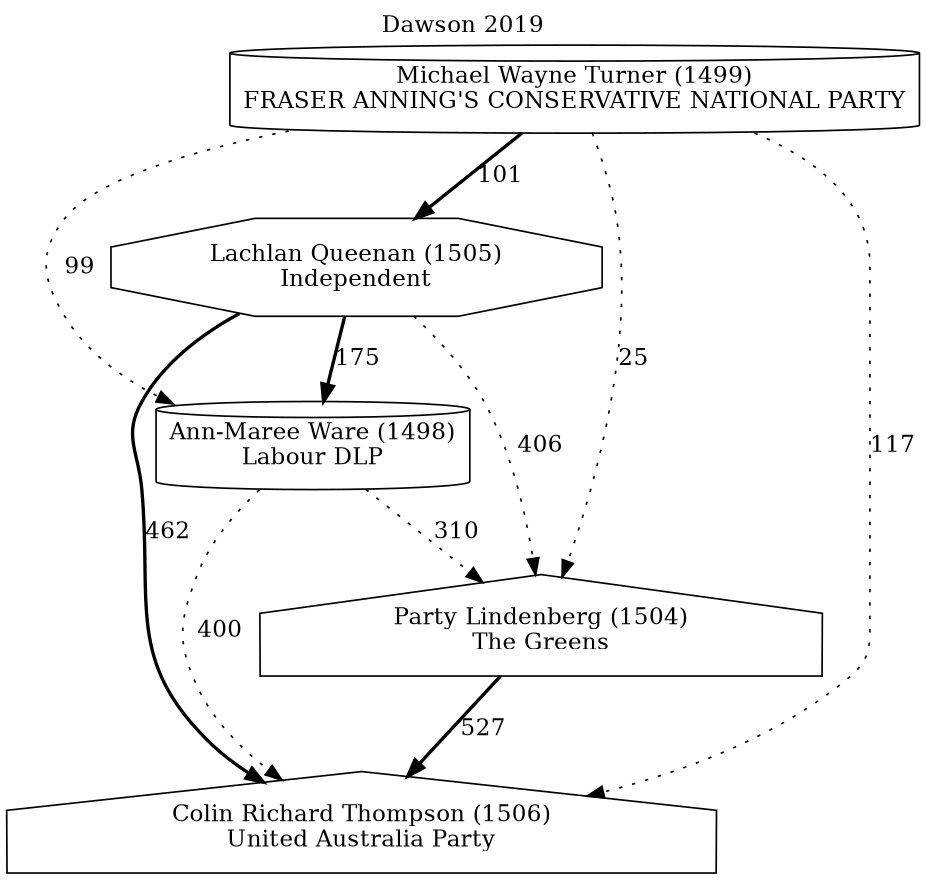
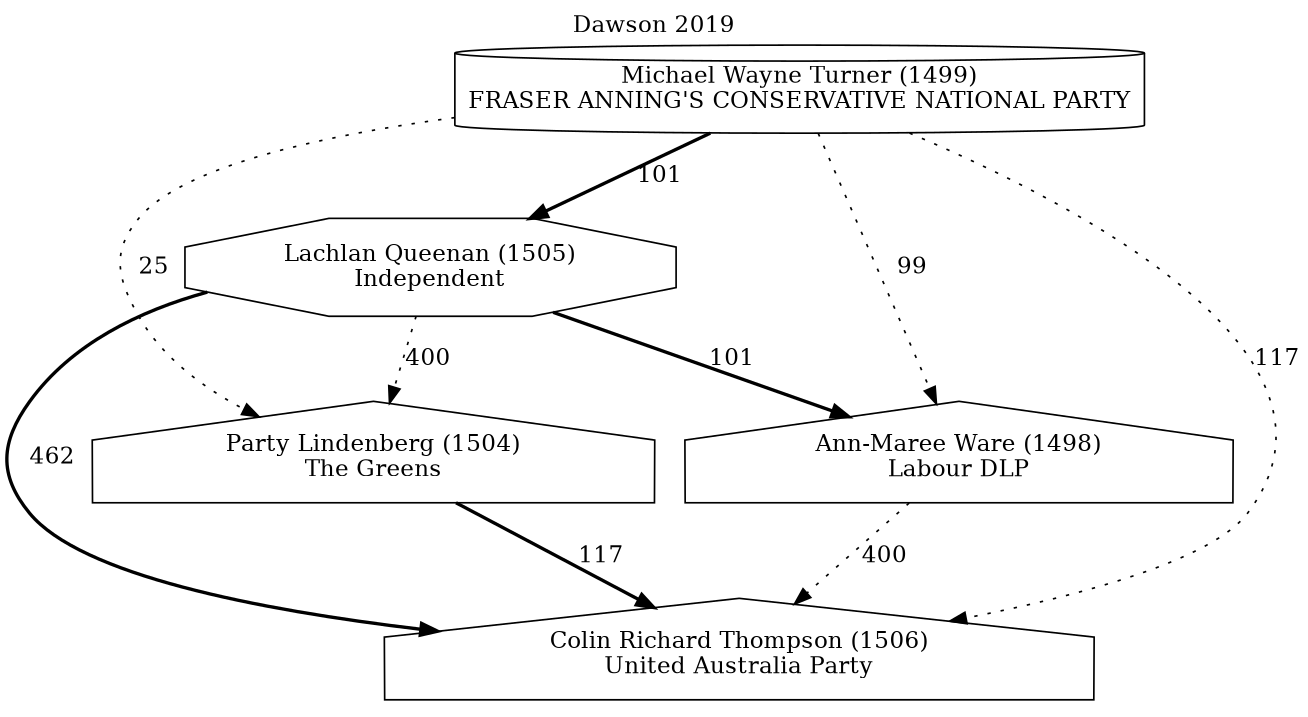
edge "Lachlan Queenan (1505) Independent" -> "Ann-Maree Ware (1498) Labour DLP": label "175" -> "101"
node "Ann-Maree Ware (1498) Labour DLP": shape cylinder -> house
edge "Lachlan Queenan (1505) Independent" -> "Party Lindenberg (1504) The Greens": label "406" -> "400"
edge "Ann-Maree Ware (1498) Labour DLP" -> "Party Lindenberg (1504) The Greens": removed, label "310"
edge "Party Lindenberg (1504) The Greens" -> "Colin Richard Thompson (1506) United Australia Party": label "527" -> "117"
